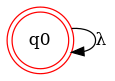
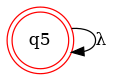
node "q0": label "q0" -> "q5"
